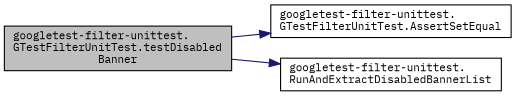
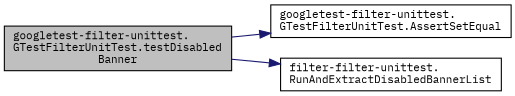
node "googletest-filter-unittest. RunAndExtractDisabledBannerList": label "googletest-filter-unittest. RunAndExtractDisabledBannerList" -> "filter-filter-unittest. RunAndExtractDisabledBannerList"
